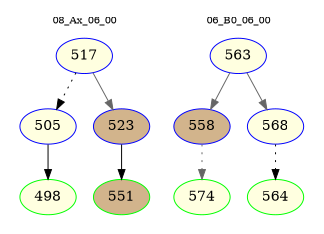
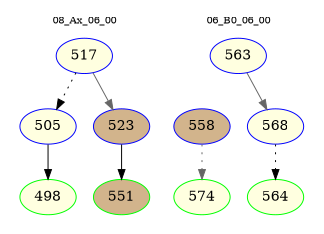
edge "563" -> "558": removed
